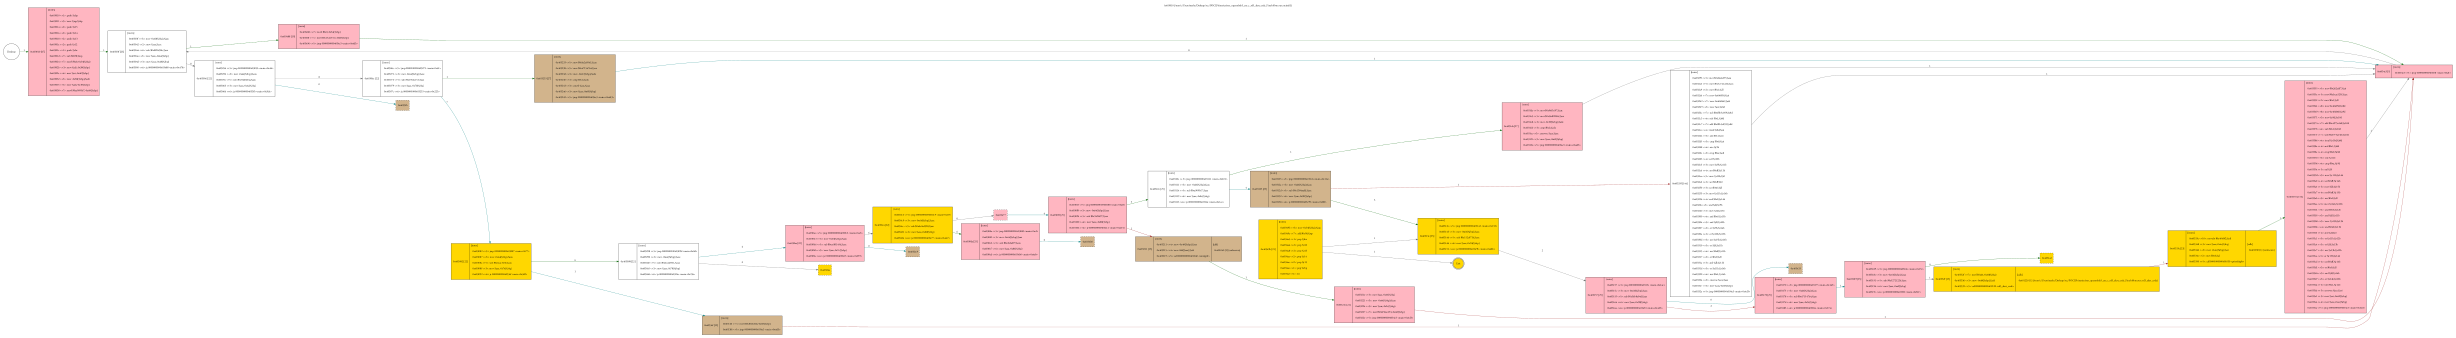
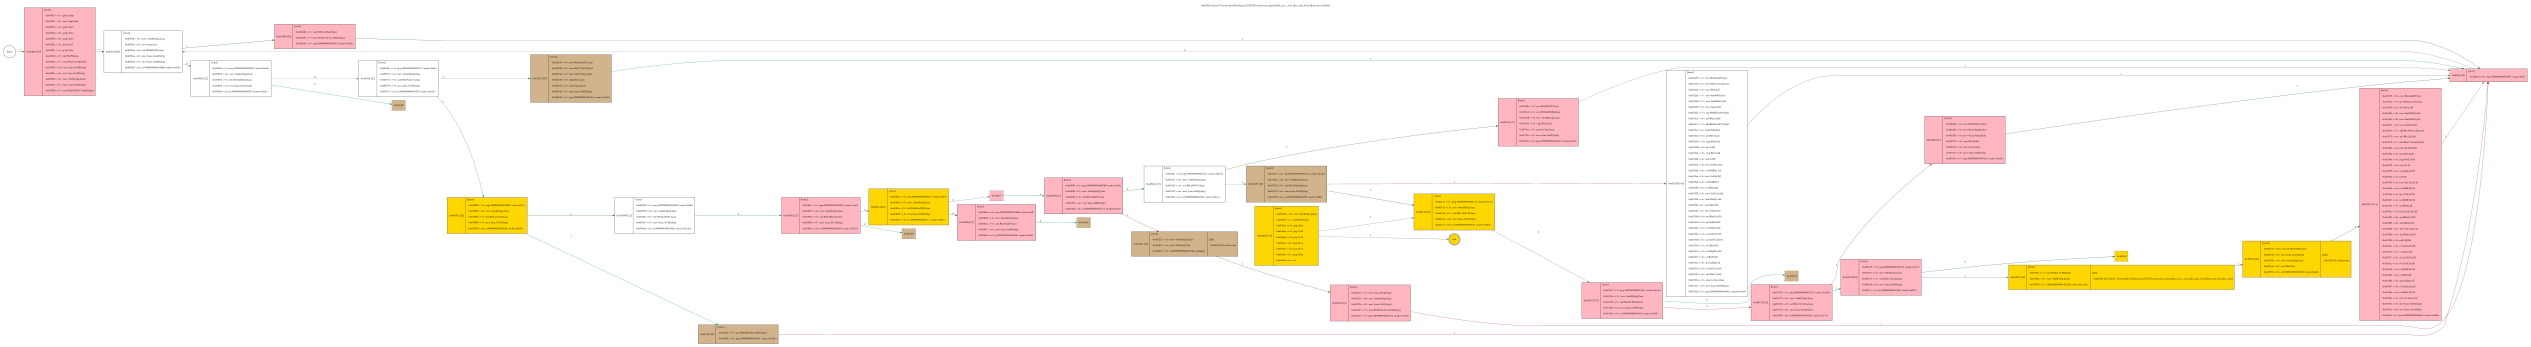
node "Desktop": label "Desktop" -> "Entry"
node "0x403284 [27]": added
node "0x40324e": removed
